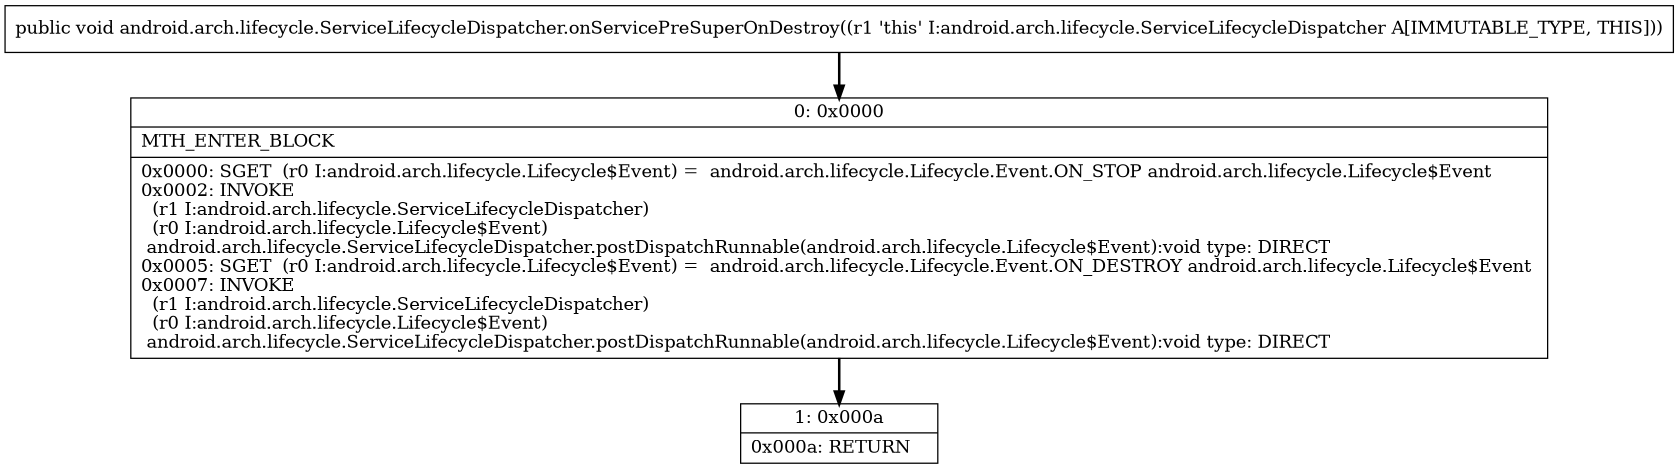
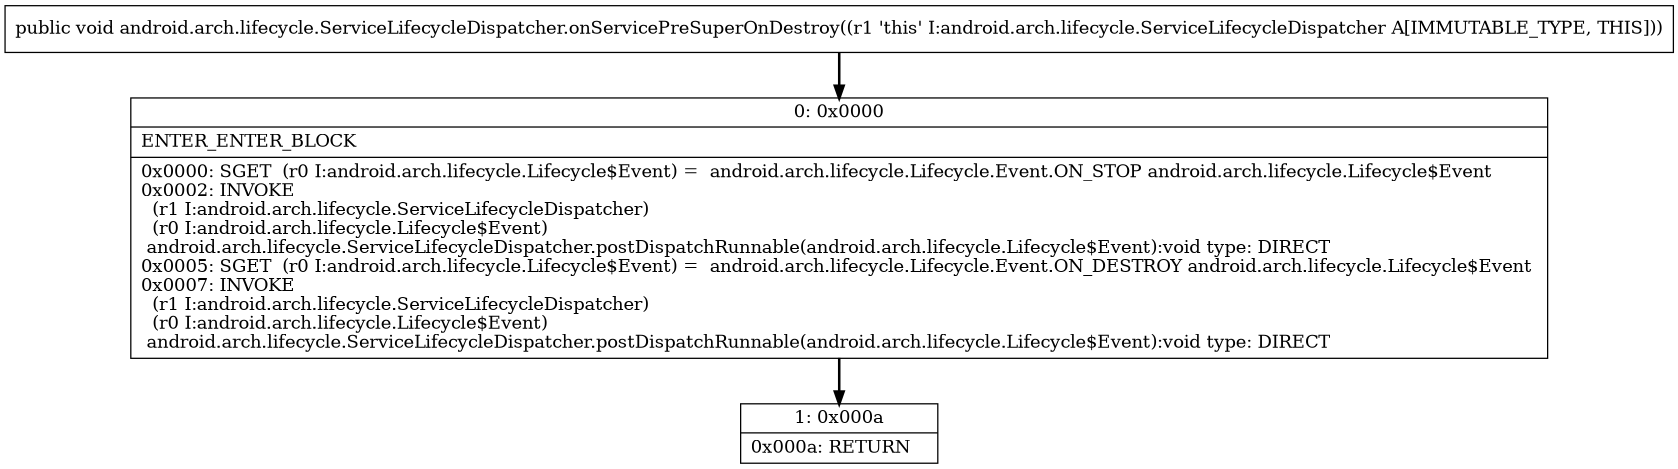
node "0: 0x0000": text "MTH_ENTER_BLOCK" -> "ENTER_ENTER_BLOCK"
